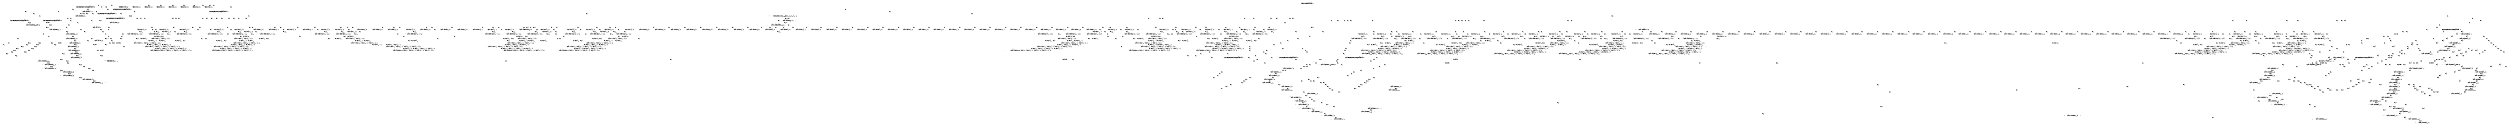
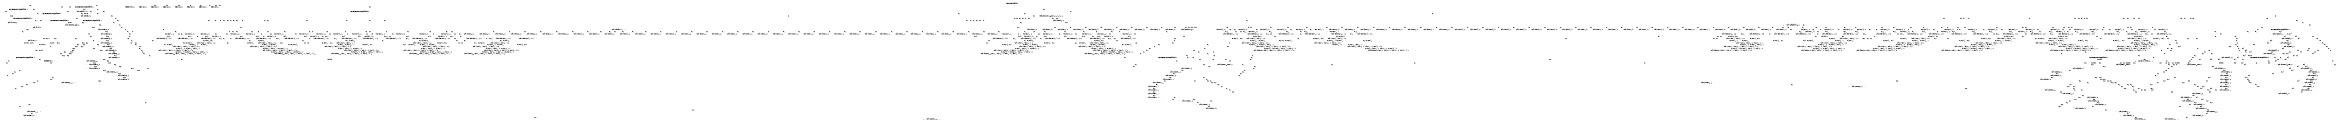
edge "(METHOD,putRGBAAseparate8bittile)" -> "(<operator>.assignmentMinus,_x -= 8)": reversed
edge "(<operator>.assignmentPlus,r += fromskew)" -> "(<operator>.assignmentPlus,b += fromskew)": now "(<operator>.assignmentPlus,r += fromskew)" -> "(SKEW4,SKEW4(r, g, b, a, fromskew))"
